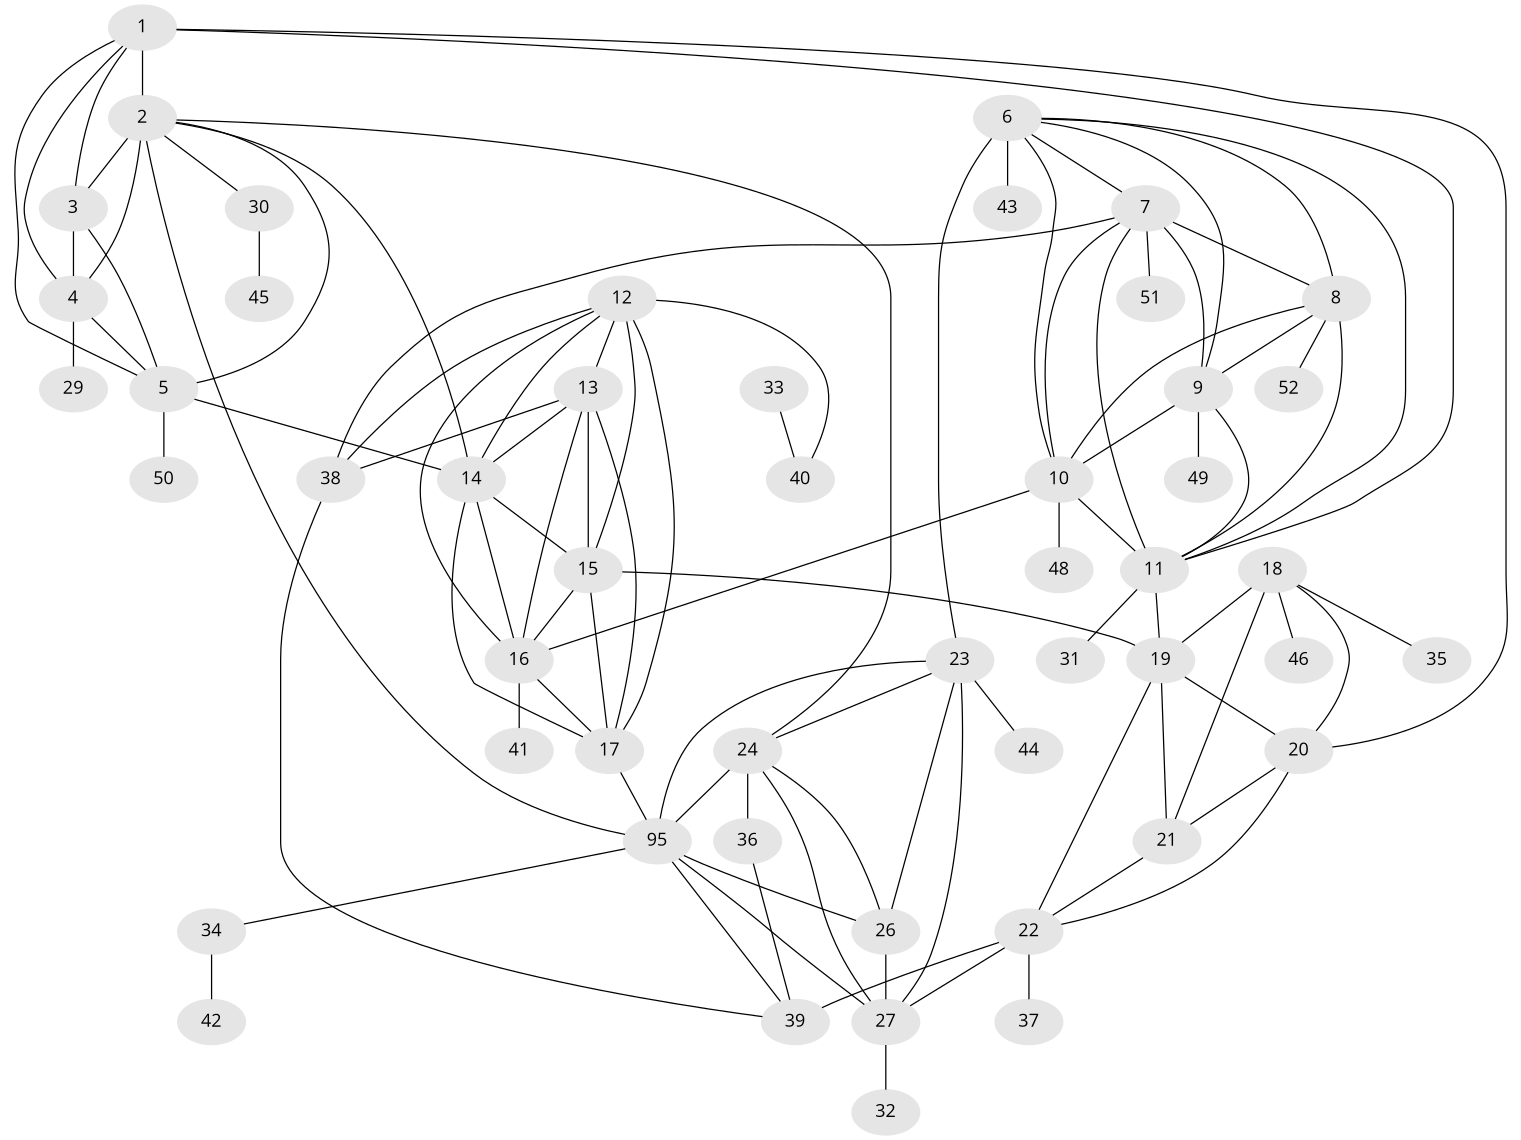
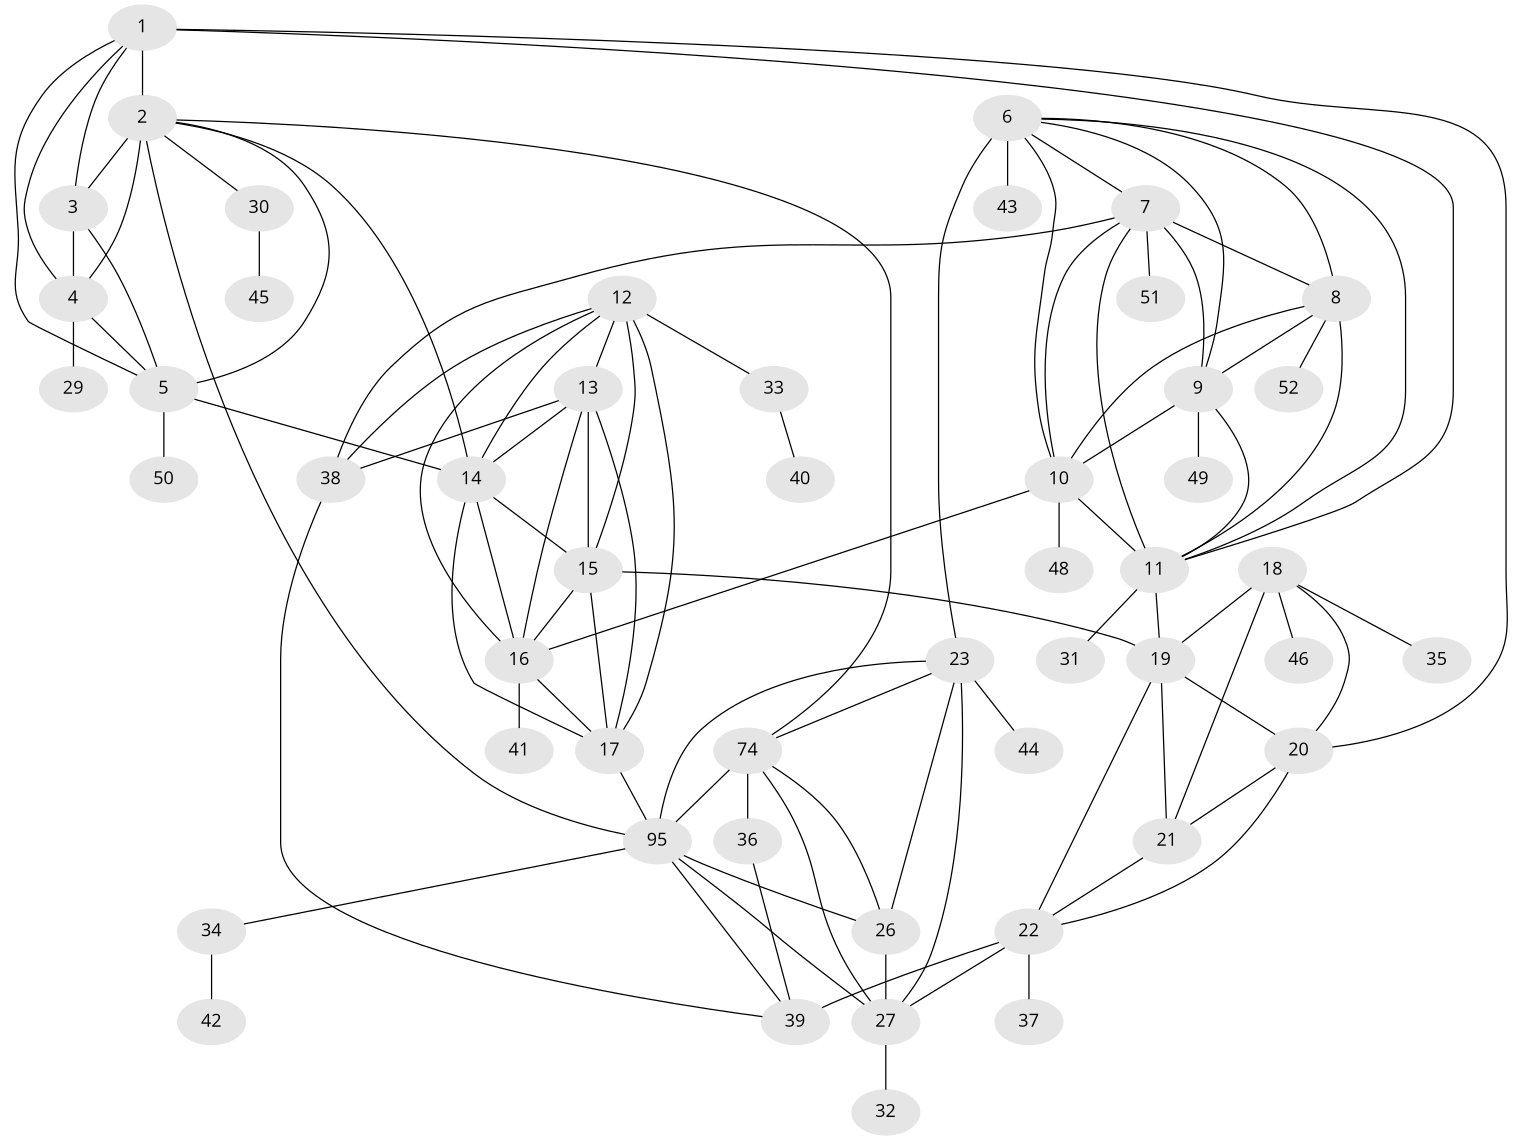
edge "12" -- "40": now "12" -- "33"
node "24": label "24" -> "74"
